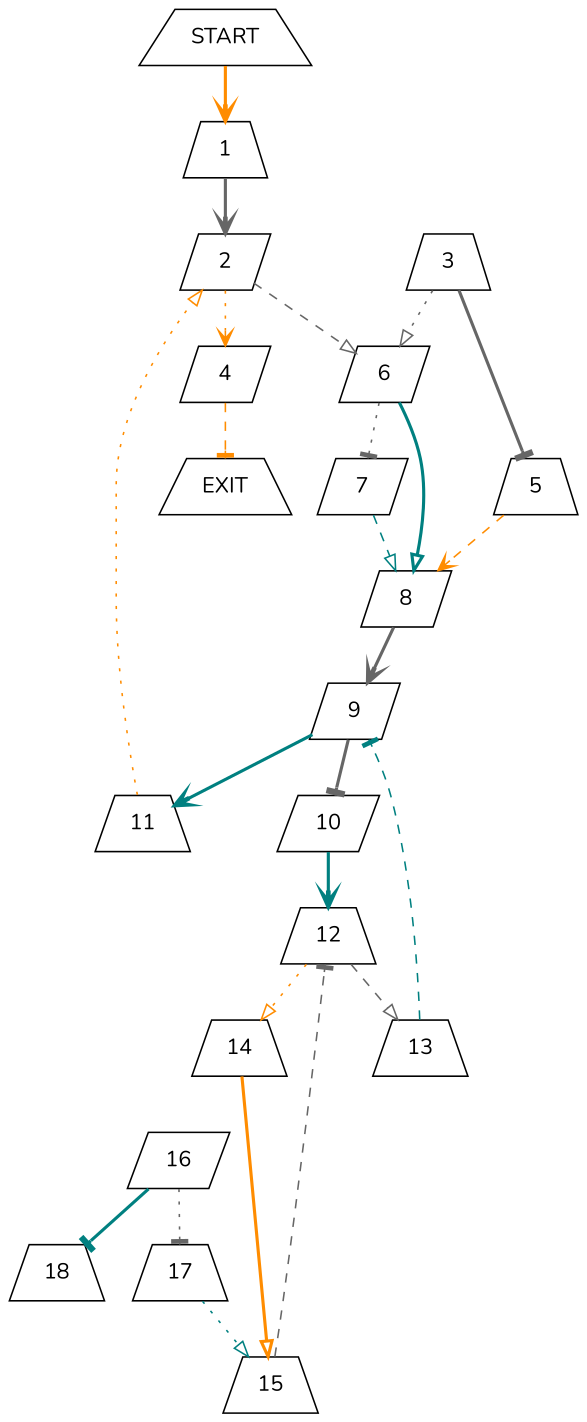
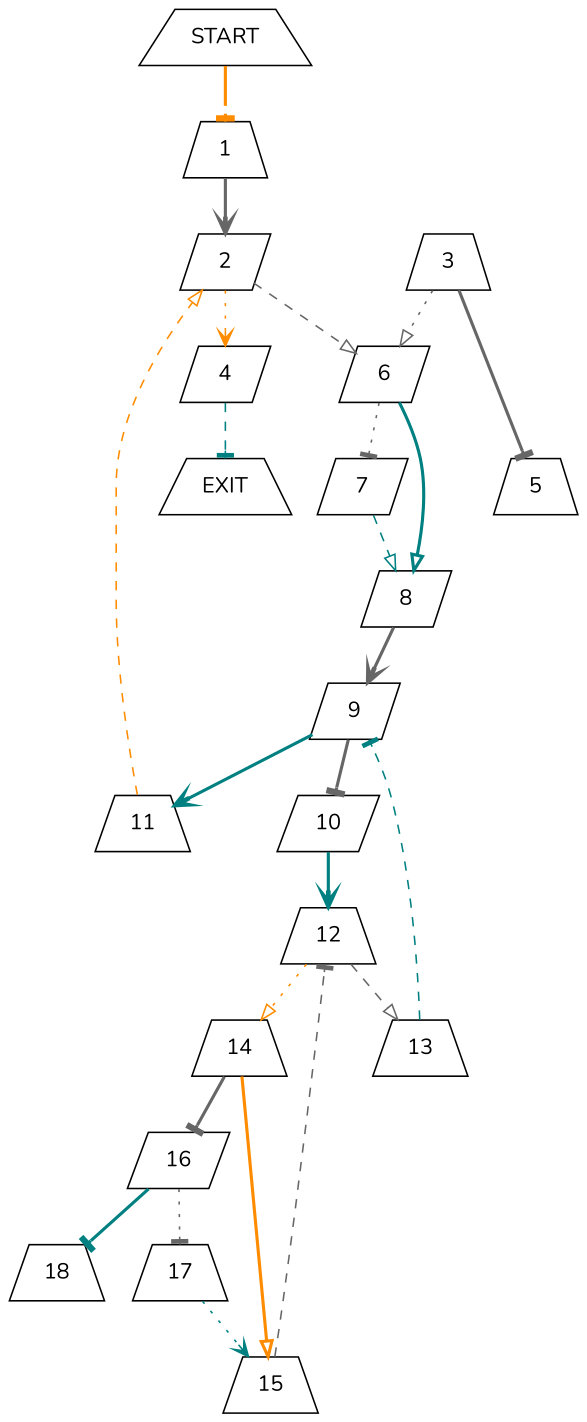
edge "START" -> "1": arrowhead vee -> tee
edge "4" -> "EXIT": color darkorange -> teal
edge "5" -> "8": removed
edge "11" -> "2": style dotted -> dashed
edge "14" -> "16": added
edge "17" -> "15": arrowhead onormal -> vee
